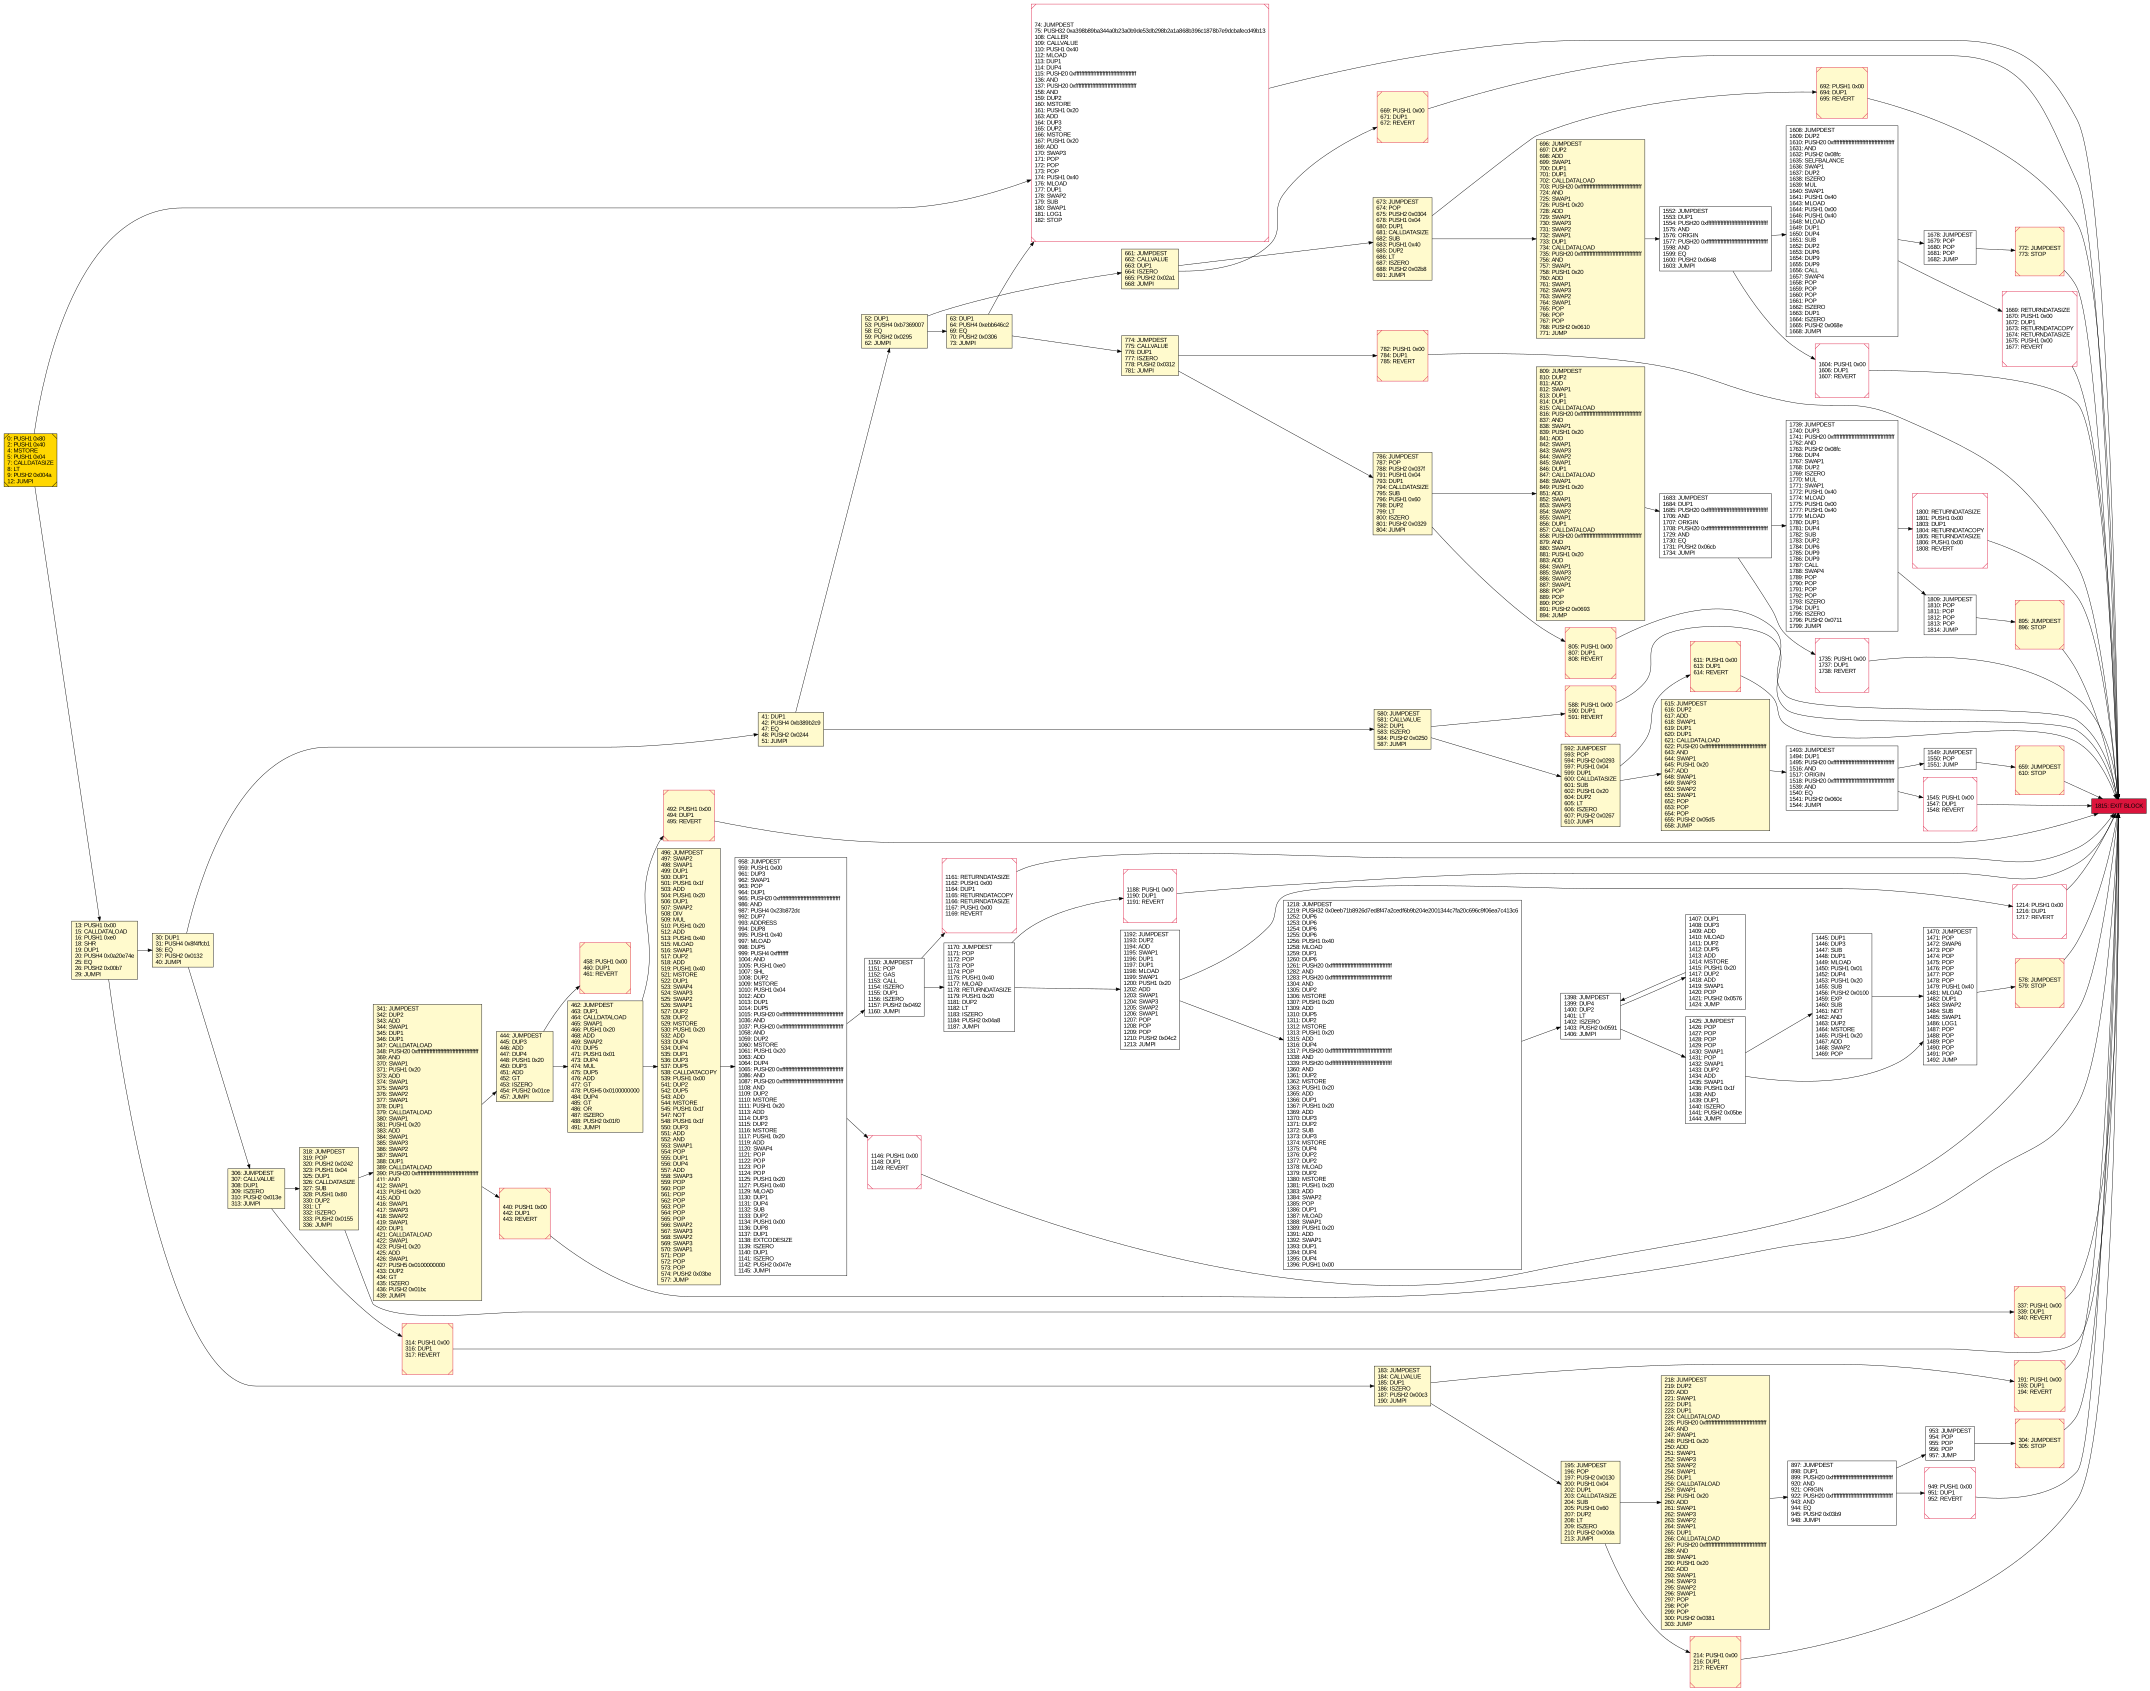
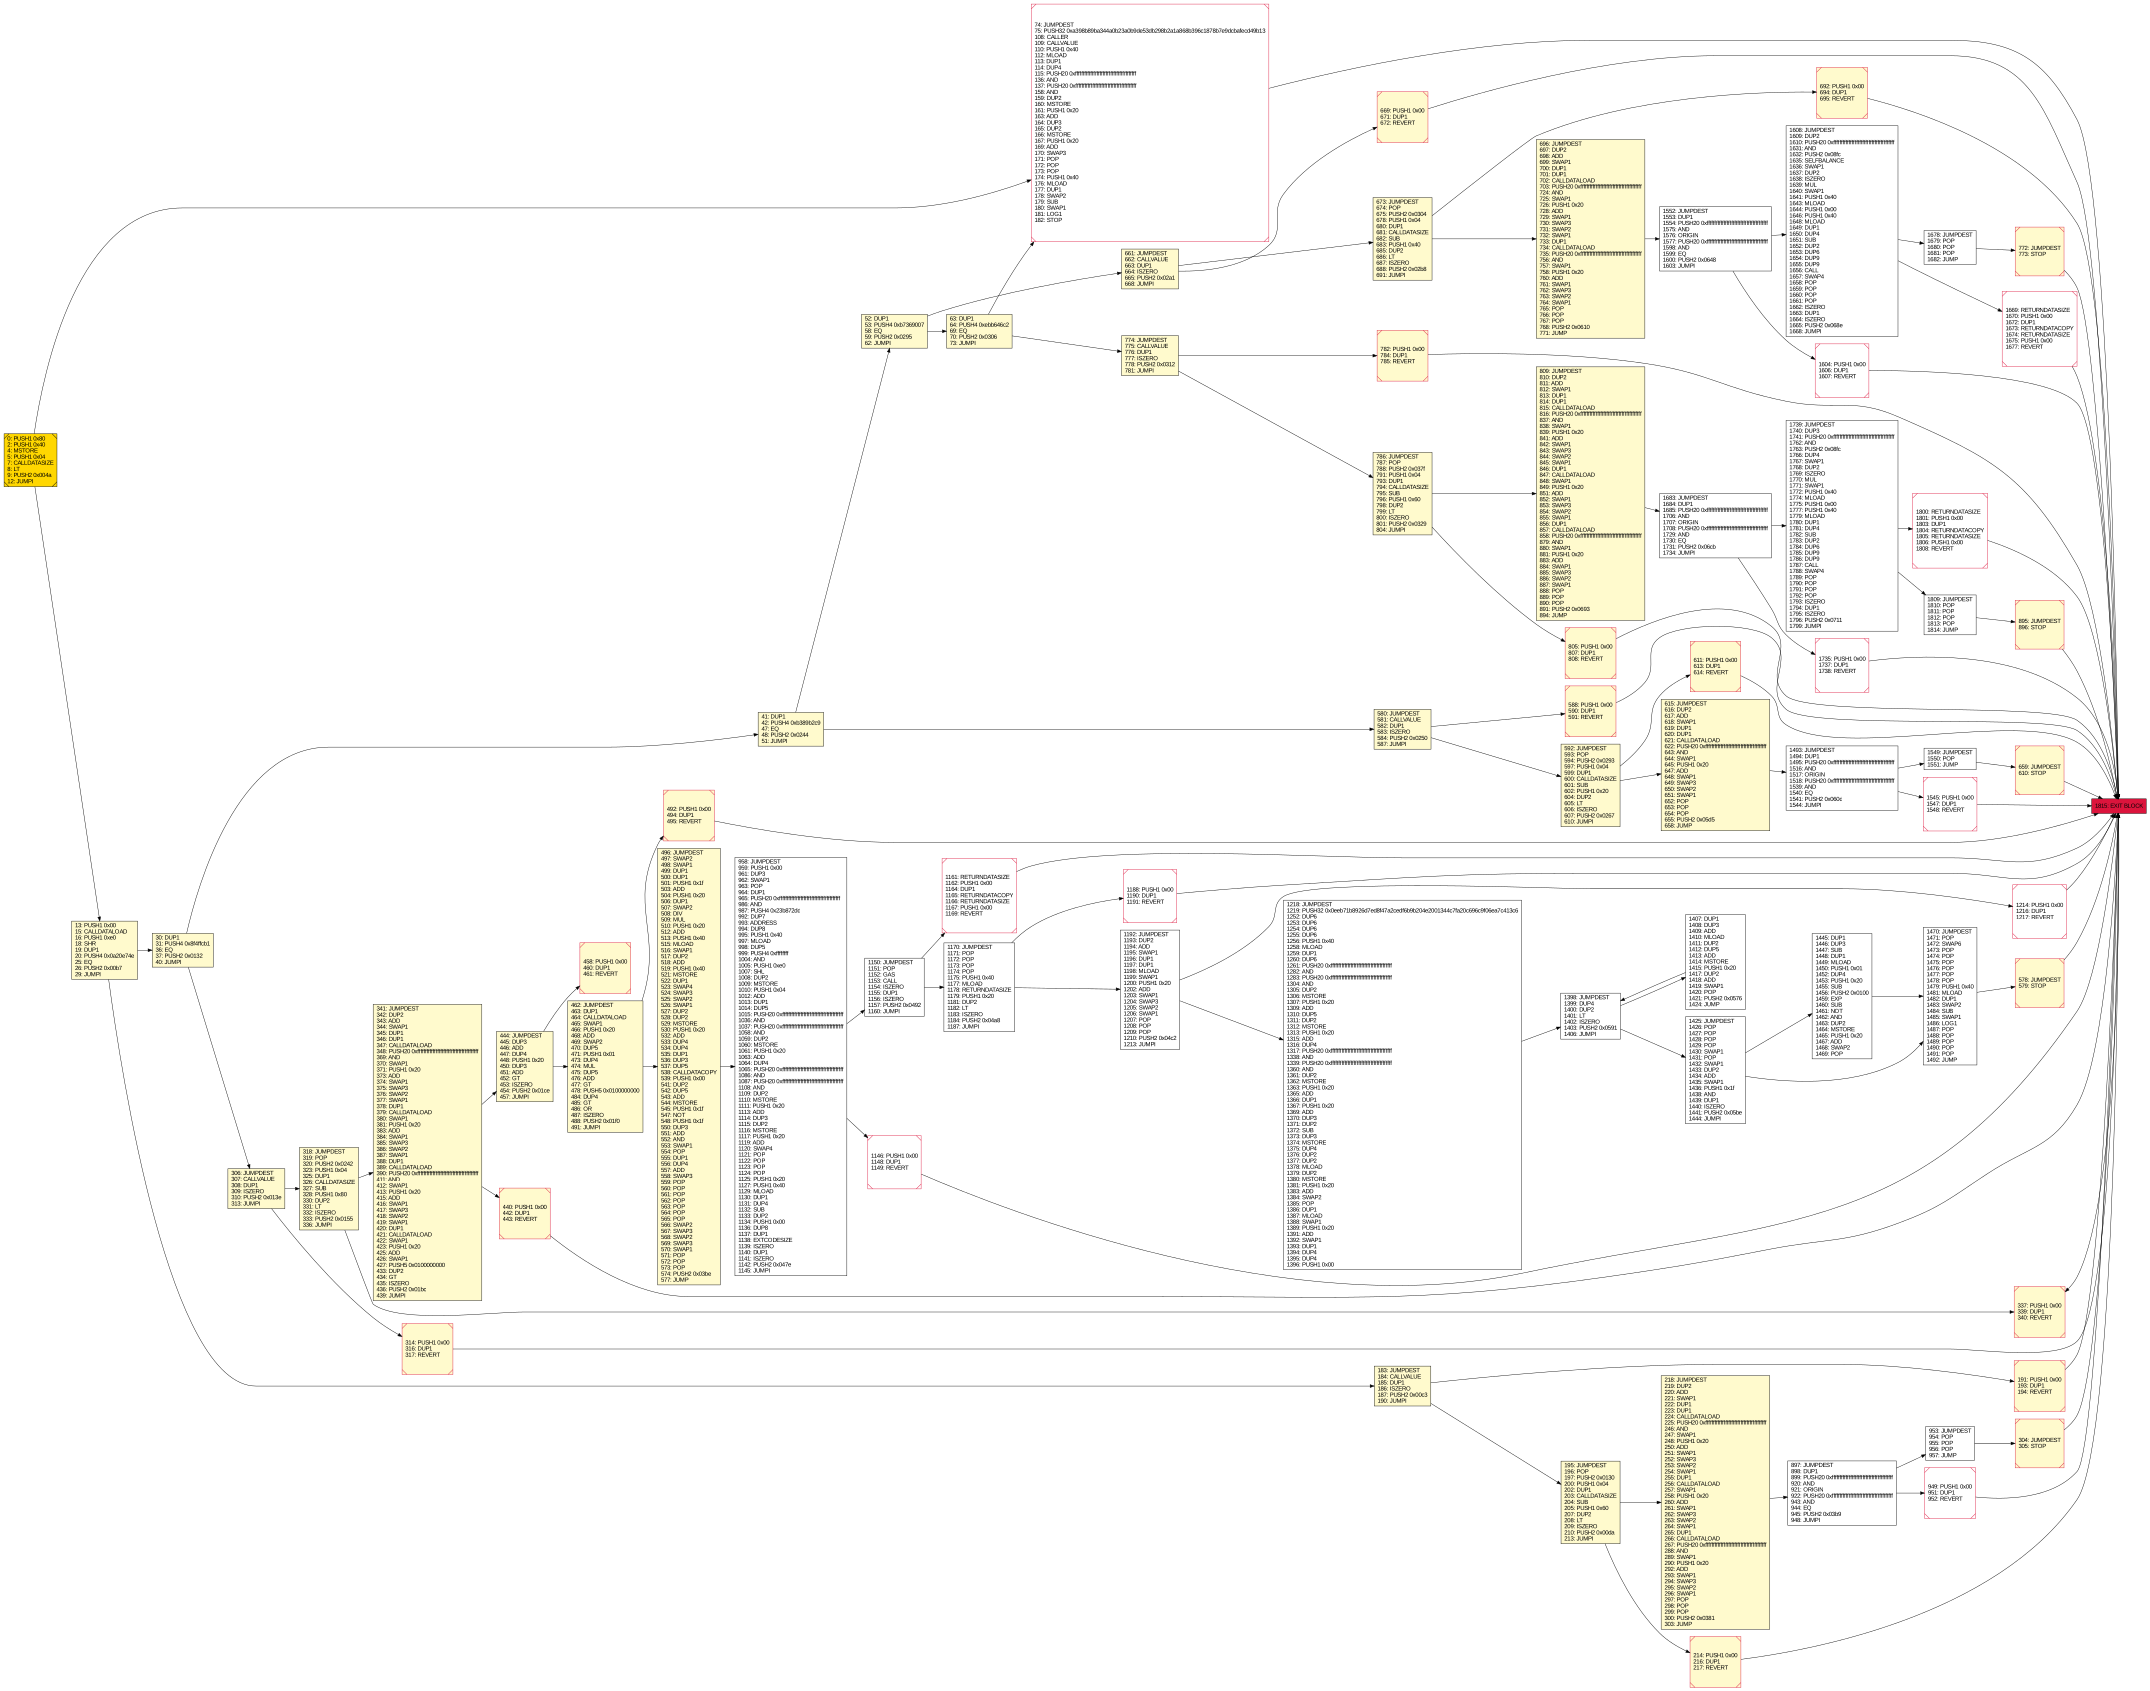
edge "337: PUSH1 0x00 339: DUP1 340: REVERT" -> "1815: EXIT BLOCK": reversed
